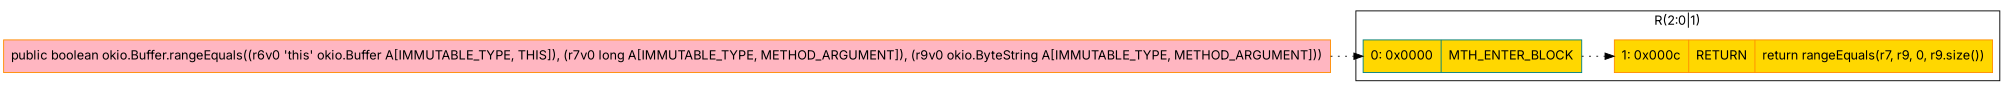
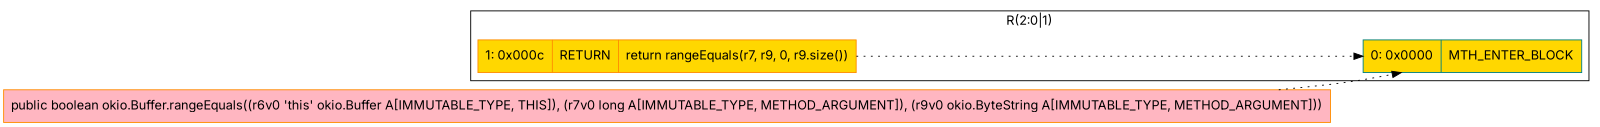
edge "0: 0x0000" -> "1: 0x000c": reversed
